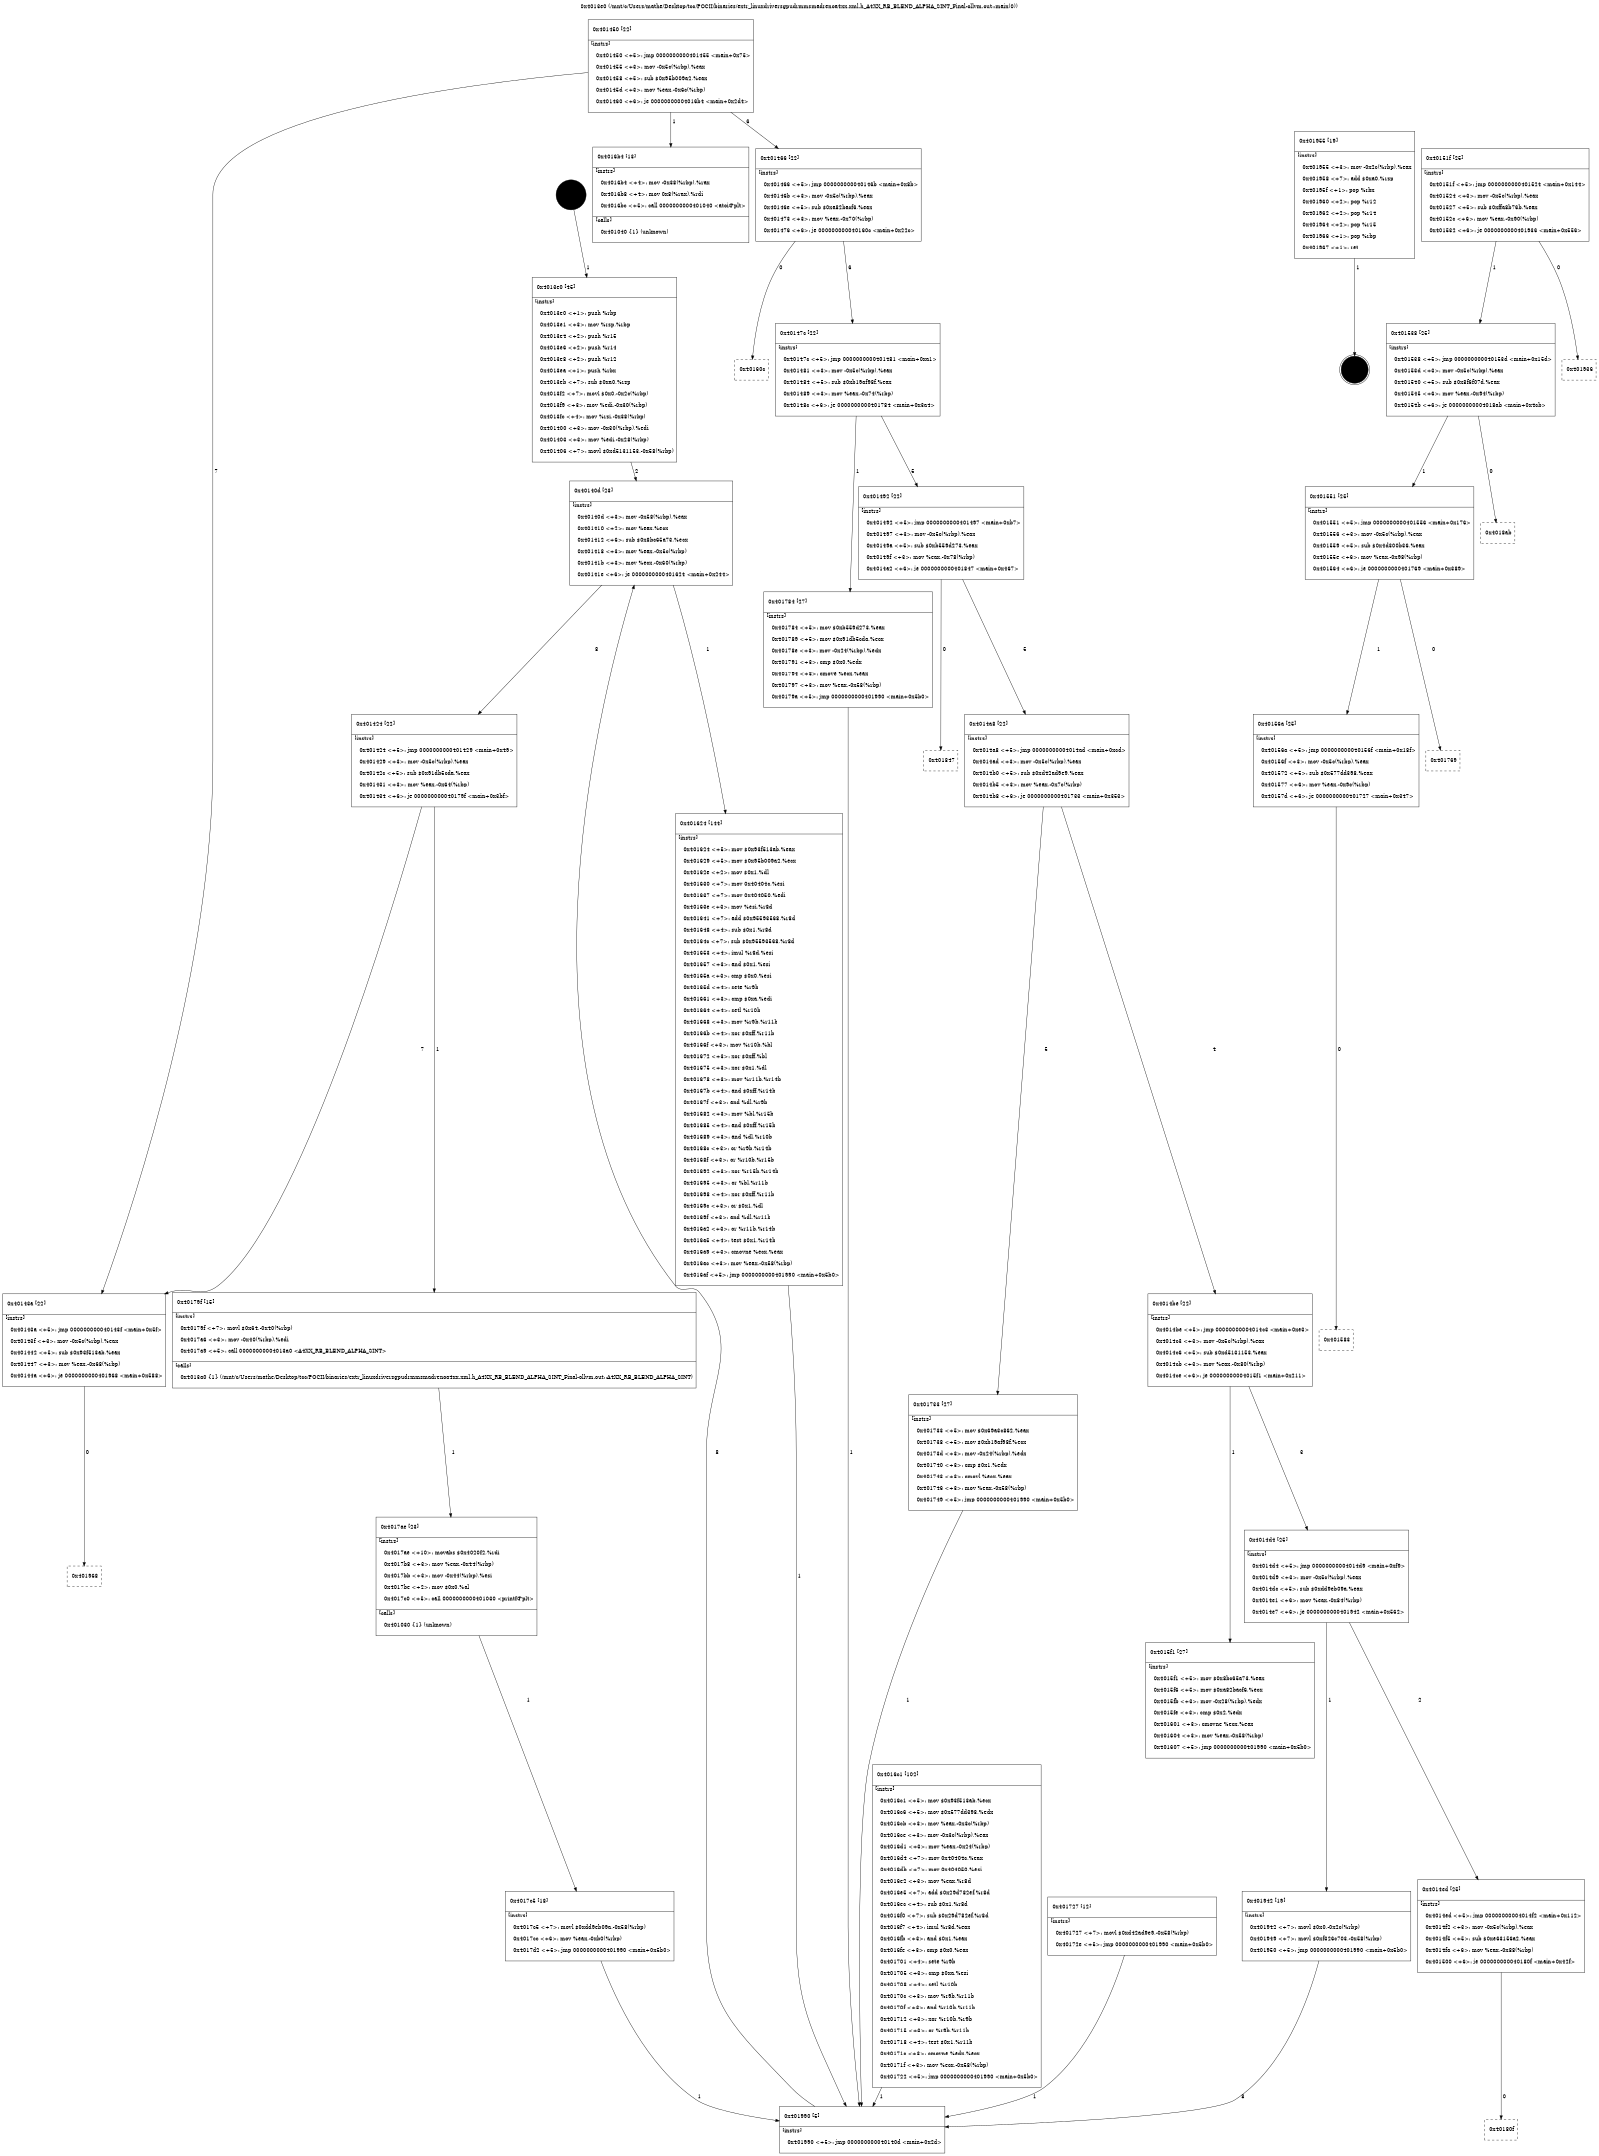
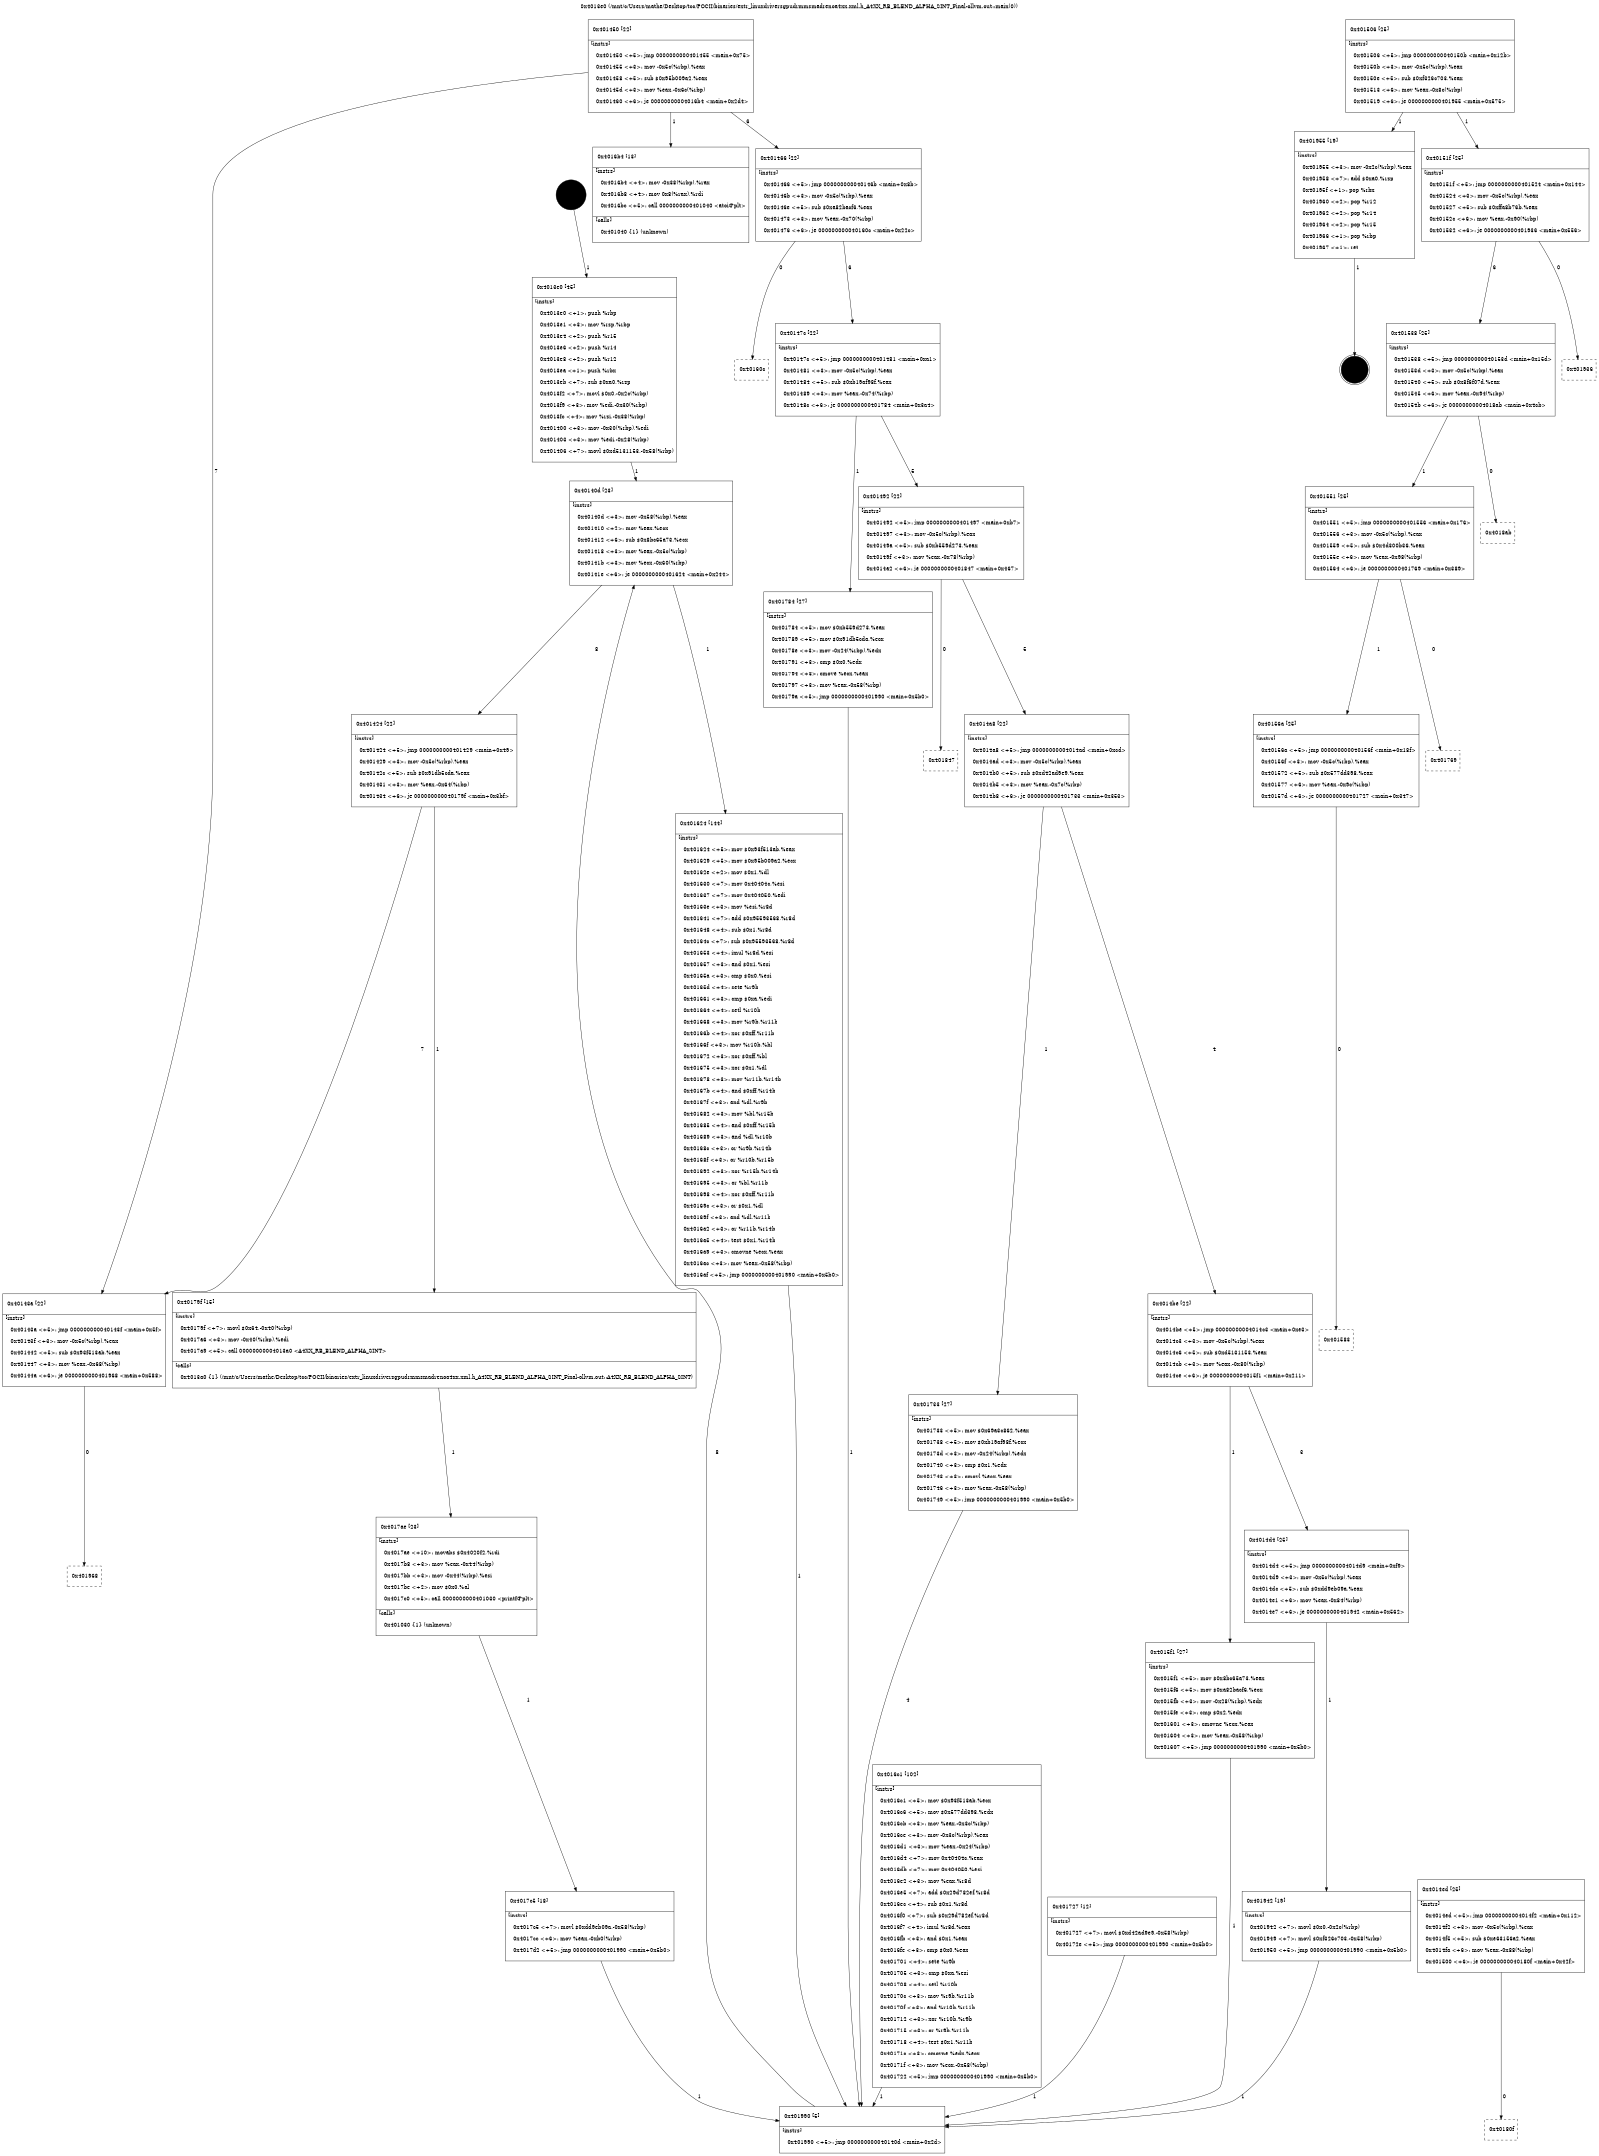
node "0x401506 [25]": added
edge "0x40151f [25]" -> "0x401538 [25]": label " 1" -> " 6"
edge "0x4013e0 [45]" -> "0x40140d [23]": label " 2" -> " 1"
edge "0x4014a8 [22]" -> "0x401733 [27]": label " 5" -> " 1"
edge "0x401733 [27]" -> "0x401990 [5]": label " 1" -> " 4"
edge "0x4014d4 [25]" -> "0x4014ed [25]": removed, label "2"
edge "0x4015f1 [27]" -> "0x401990 [5]": added, label "1"
edge "0x401942 [19]" -> "0x401990 [5]": label " 8" -> " 1"
